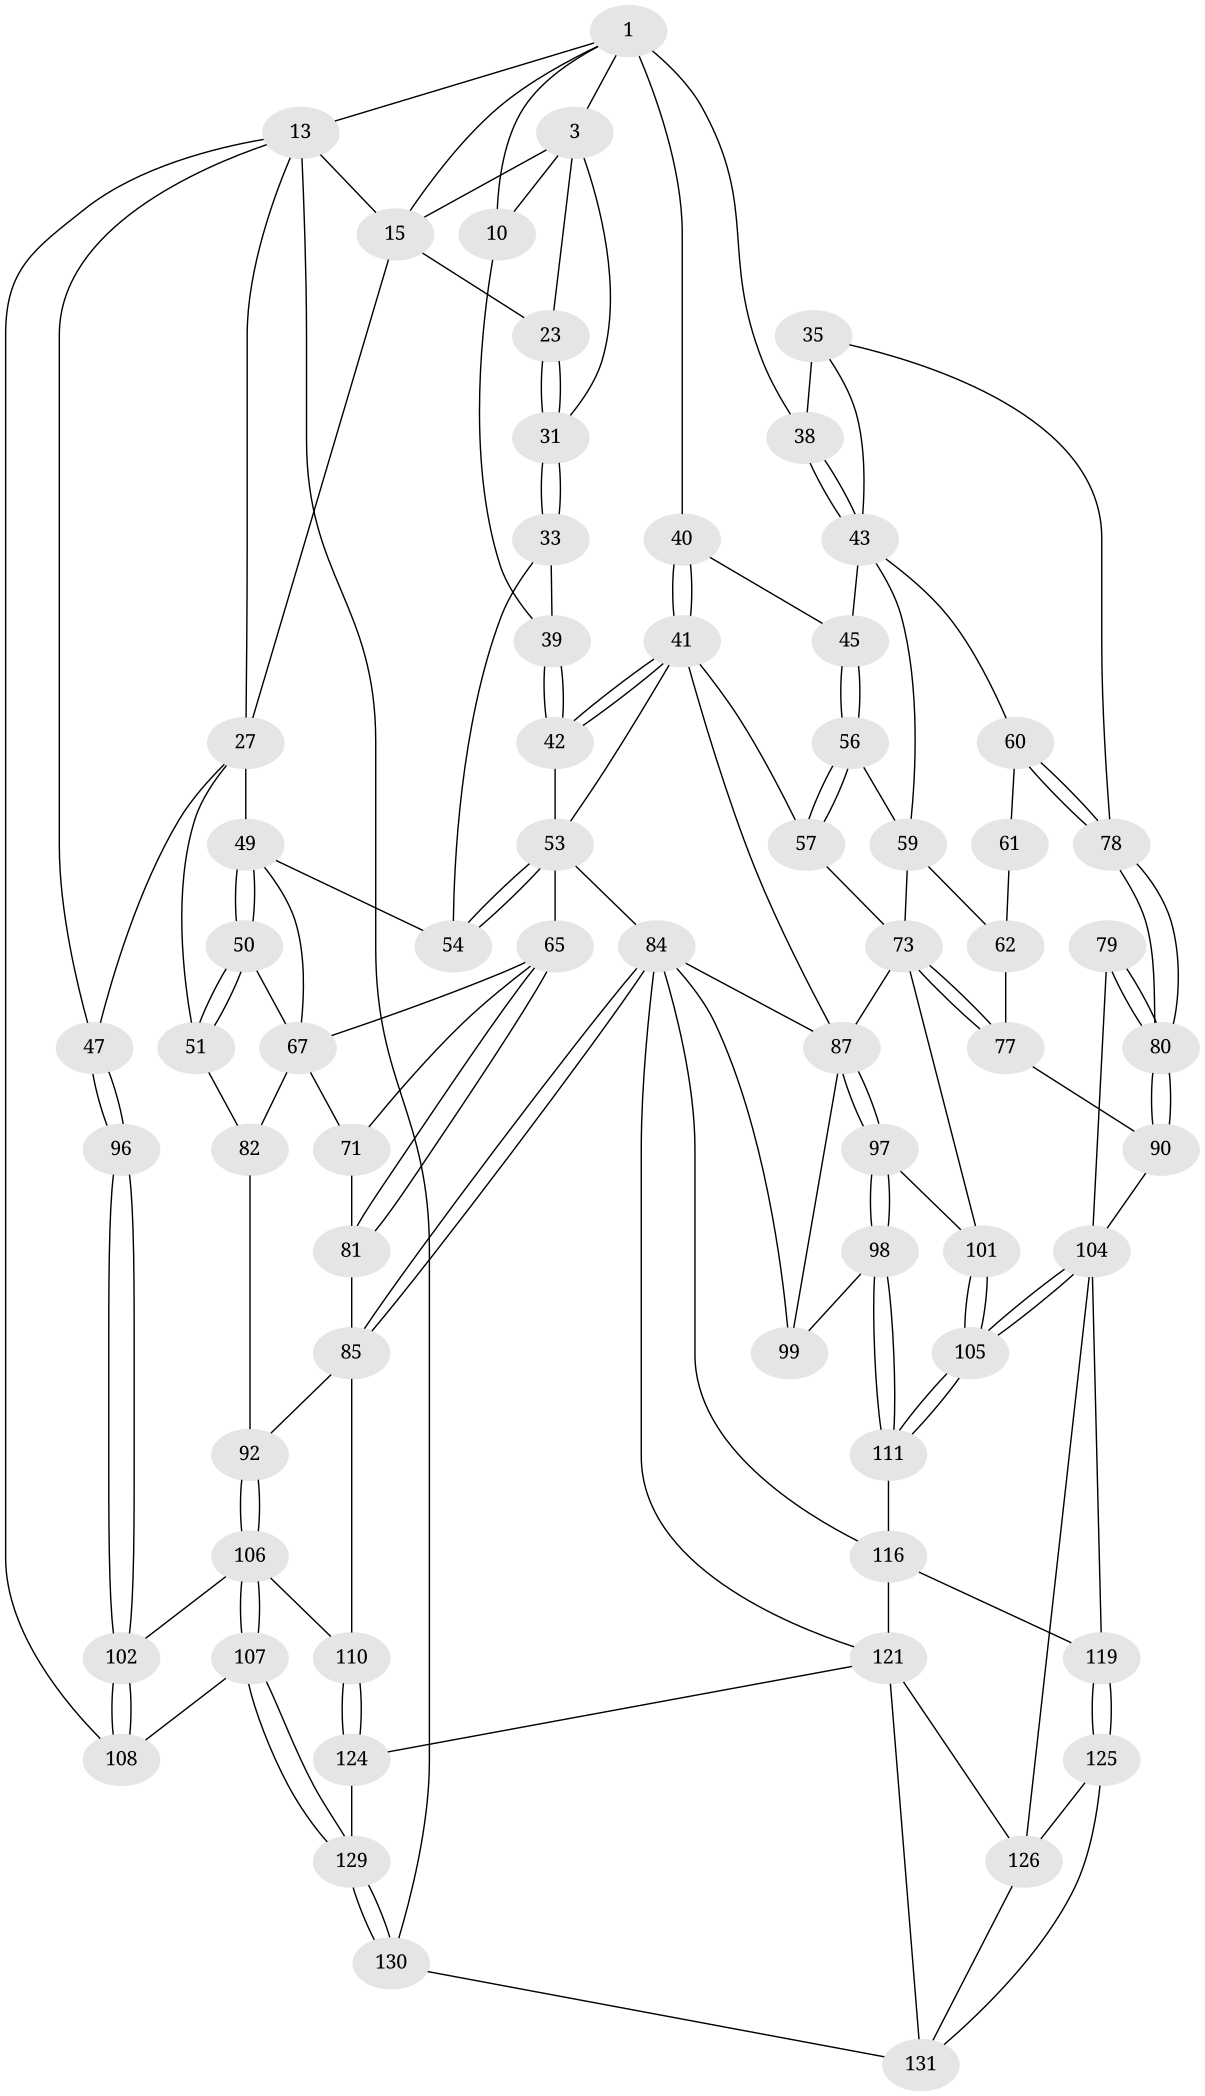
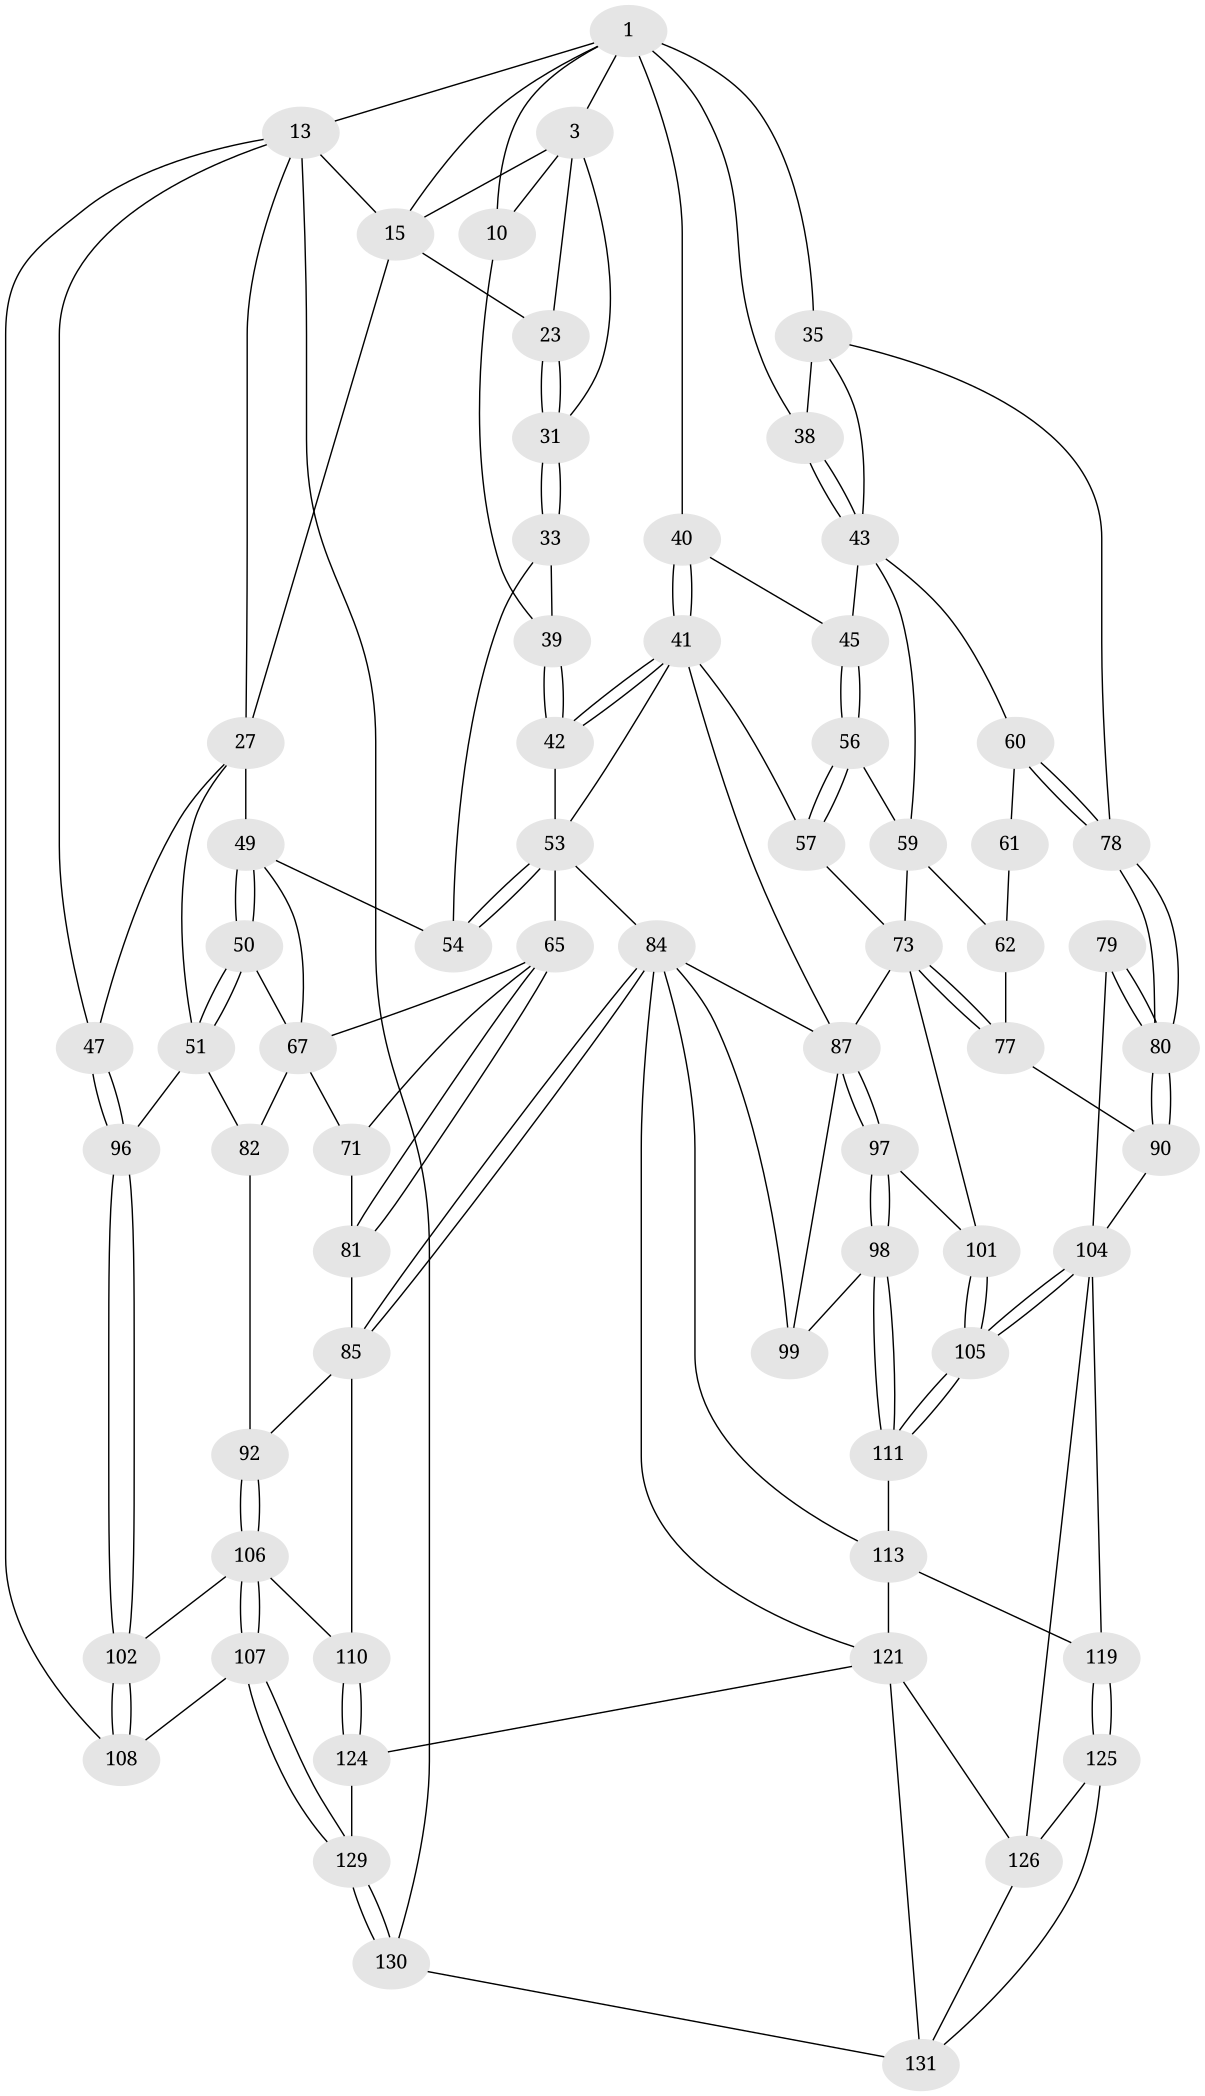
edge "1" -- "35": added
edge "51" -- "96": added
node "116": label "116" -> "113"
